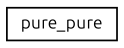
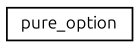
node "pure_pure": label "pure_pure" -> "pure_option"
